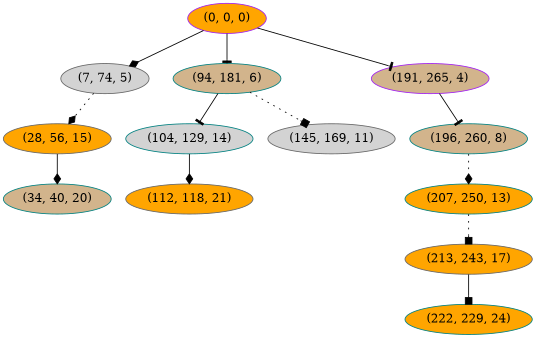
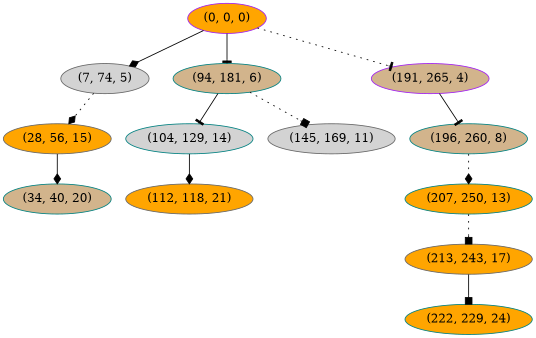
edge "(0, 0, 0)" -> "(191, 265, 4)": style solid -> dotted
